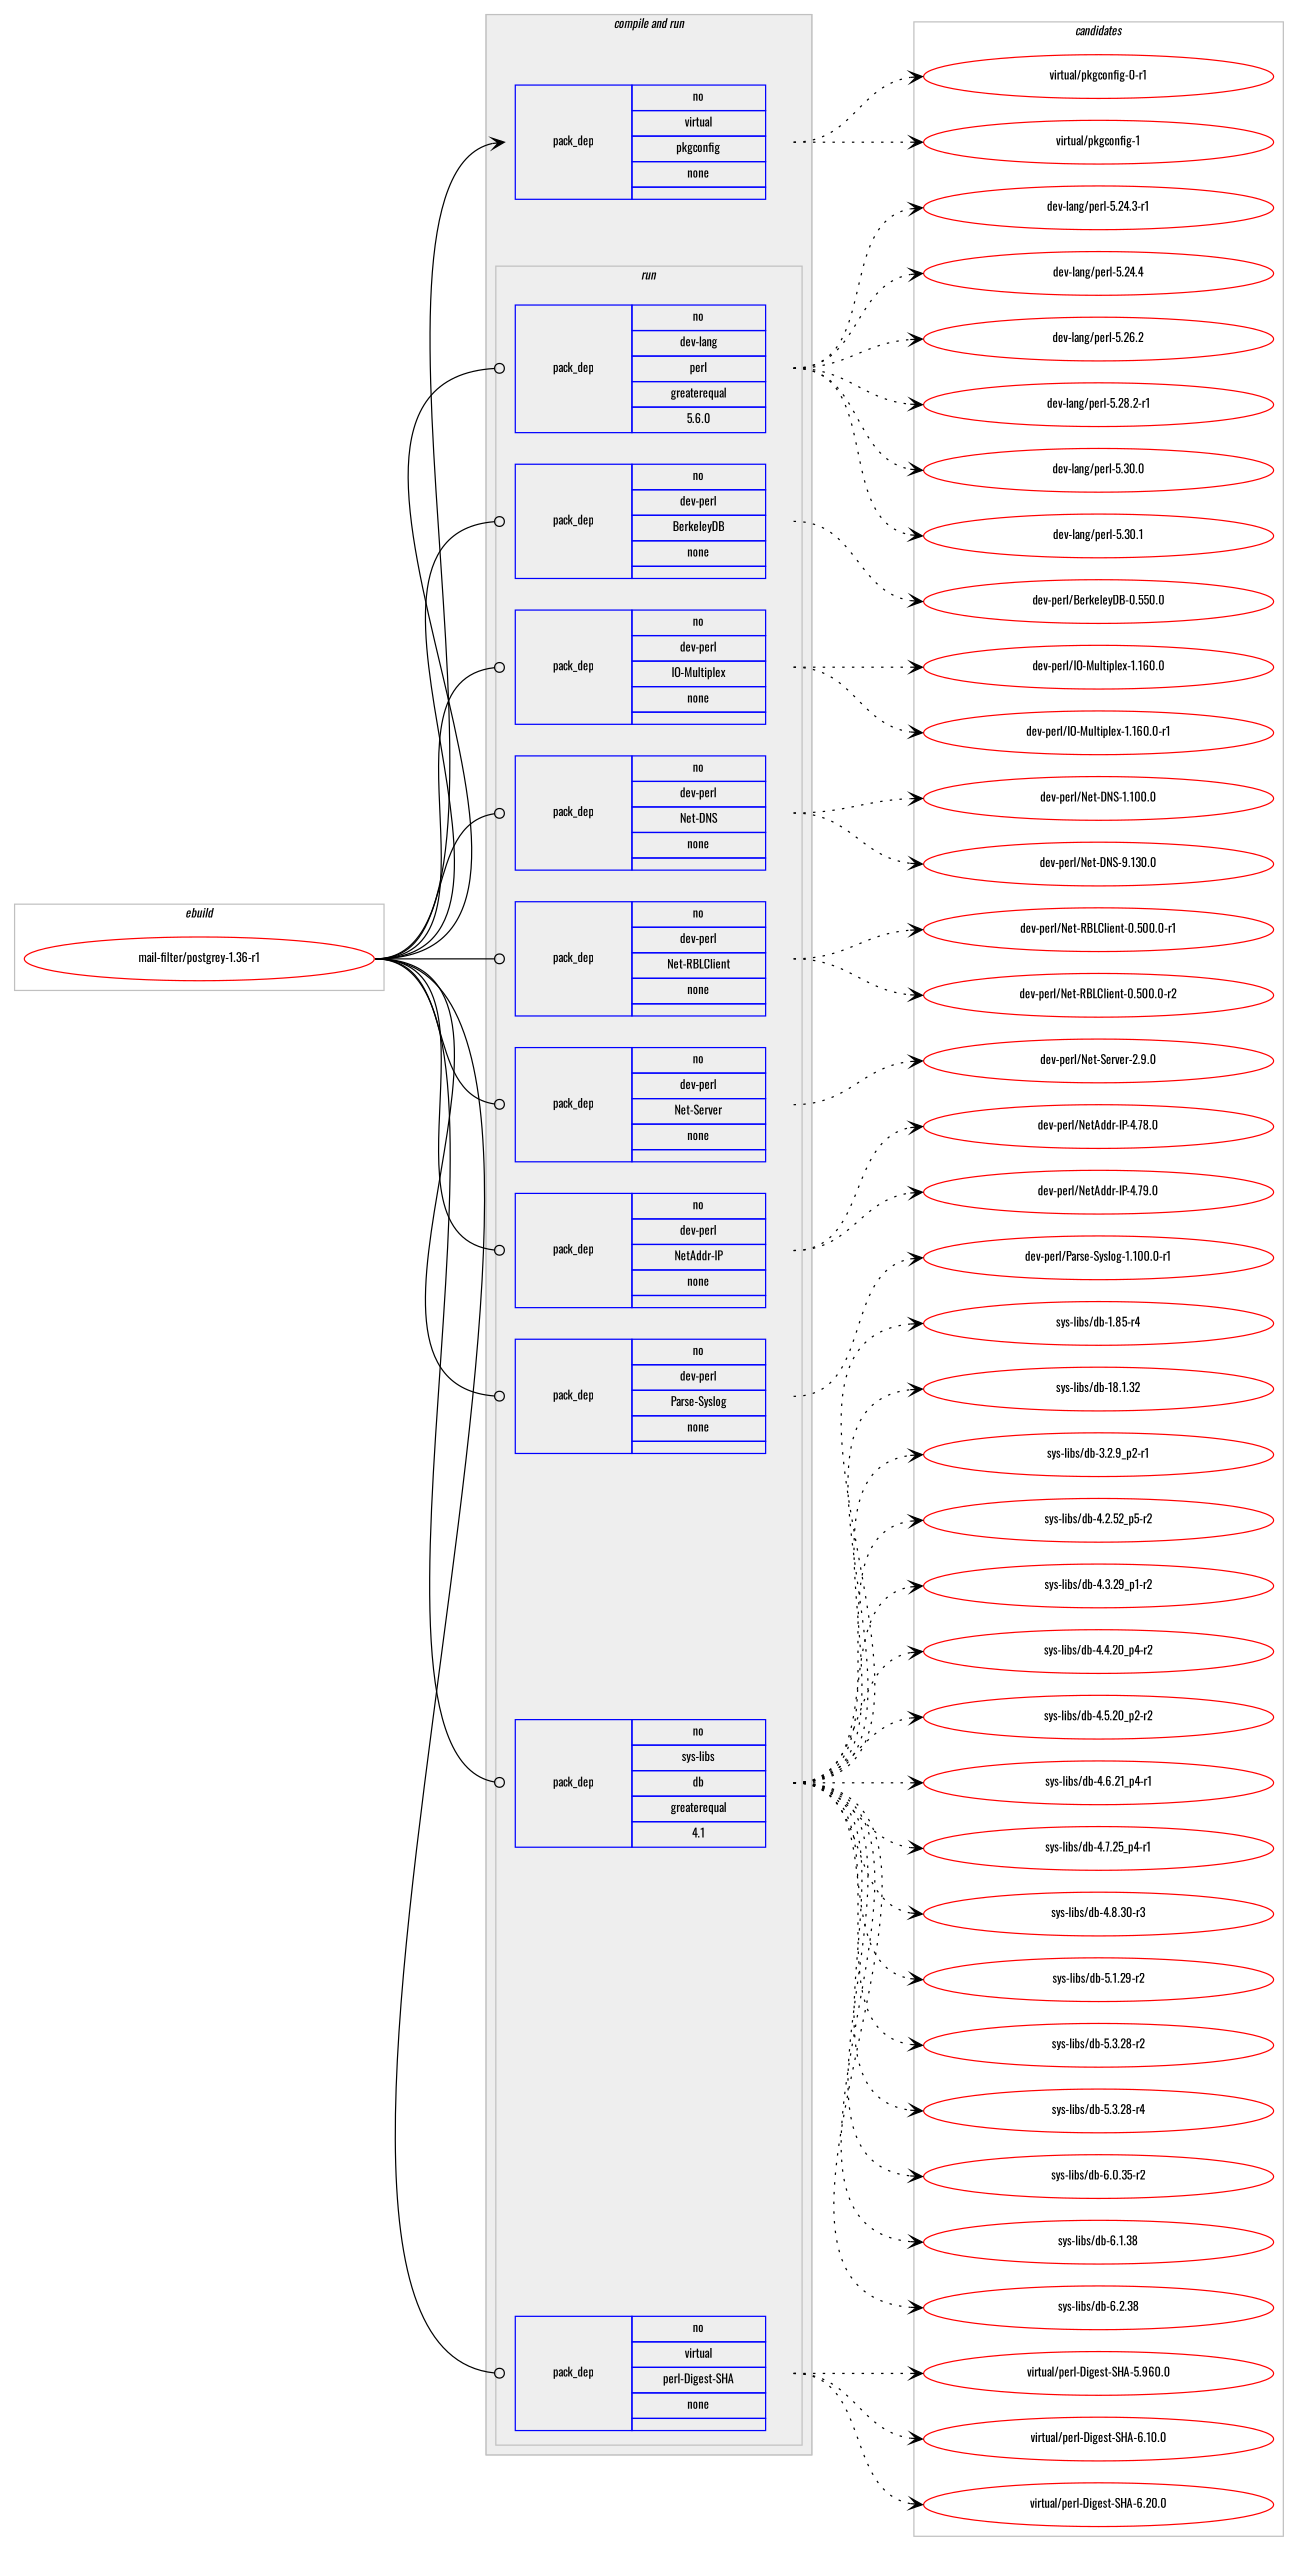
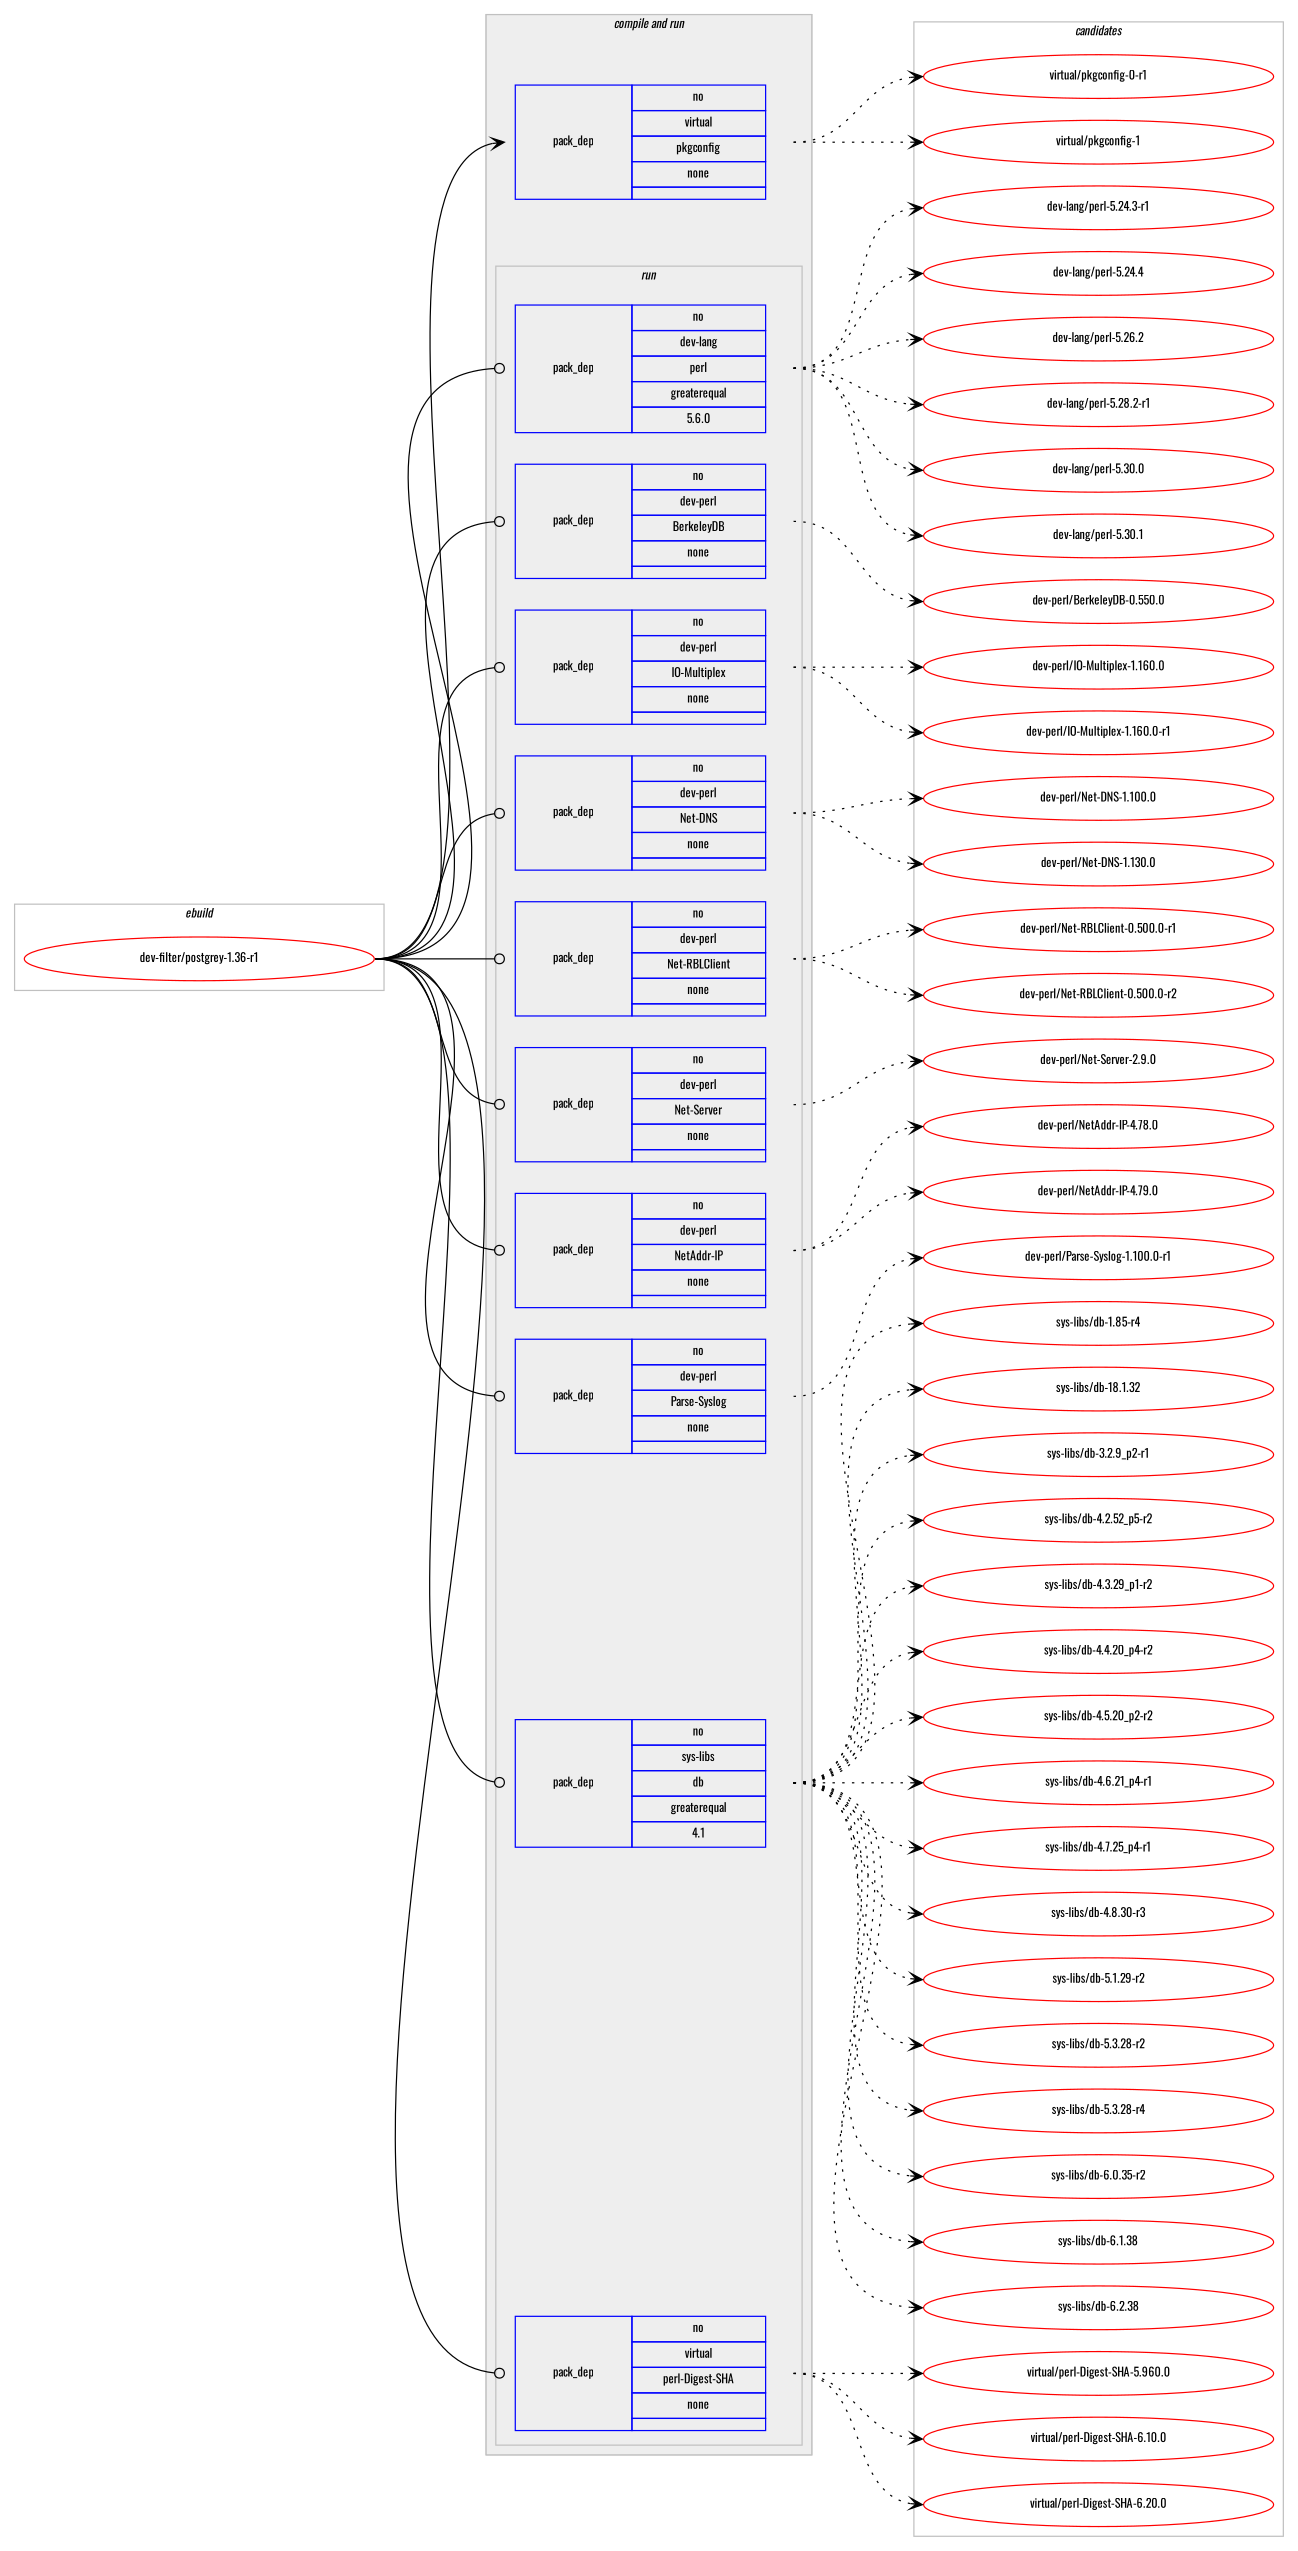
node "dev-perl/Net-DNS-9.130.0": label "dev-perl/Net-DNS-9.130.0" -> "dev-perl/Net-DNS-1.130.0"
node "mail-filter/postgrey-1.36-r1": label "mail-filter/postgrey-1.36-r1" -> "dev-filter/postgrey-1.36-r1"
